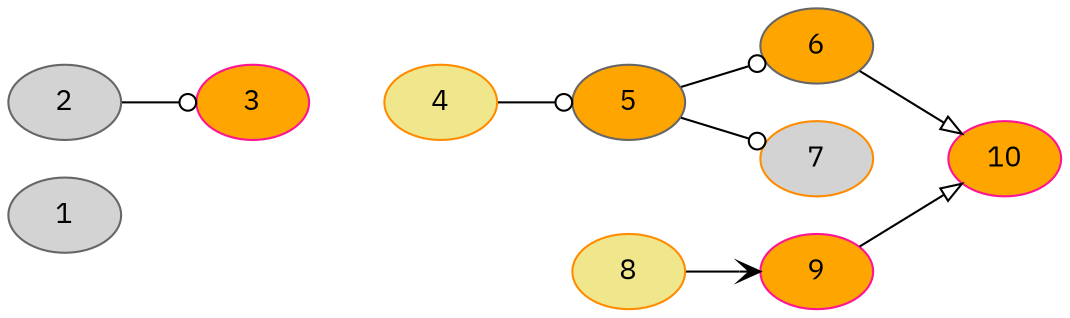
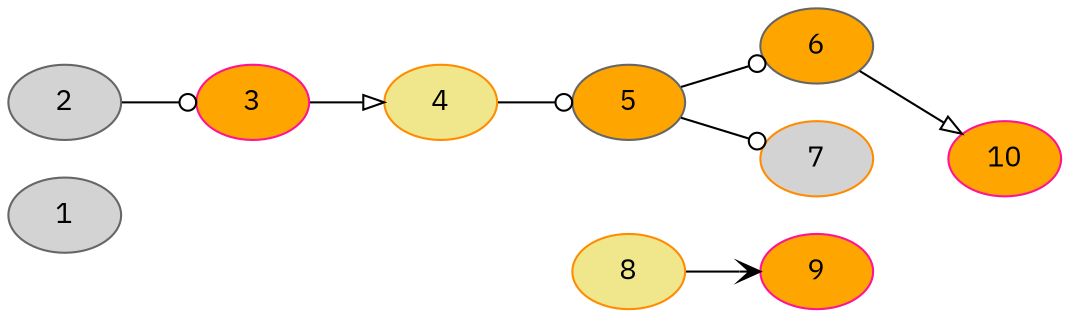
edge "3" -> "4": added
edge "9" -> "10": removed
